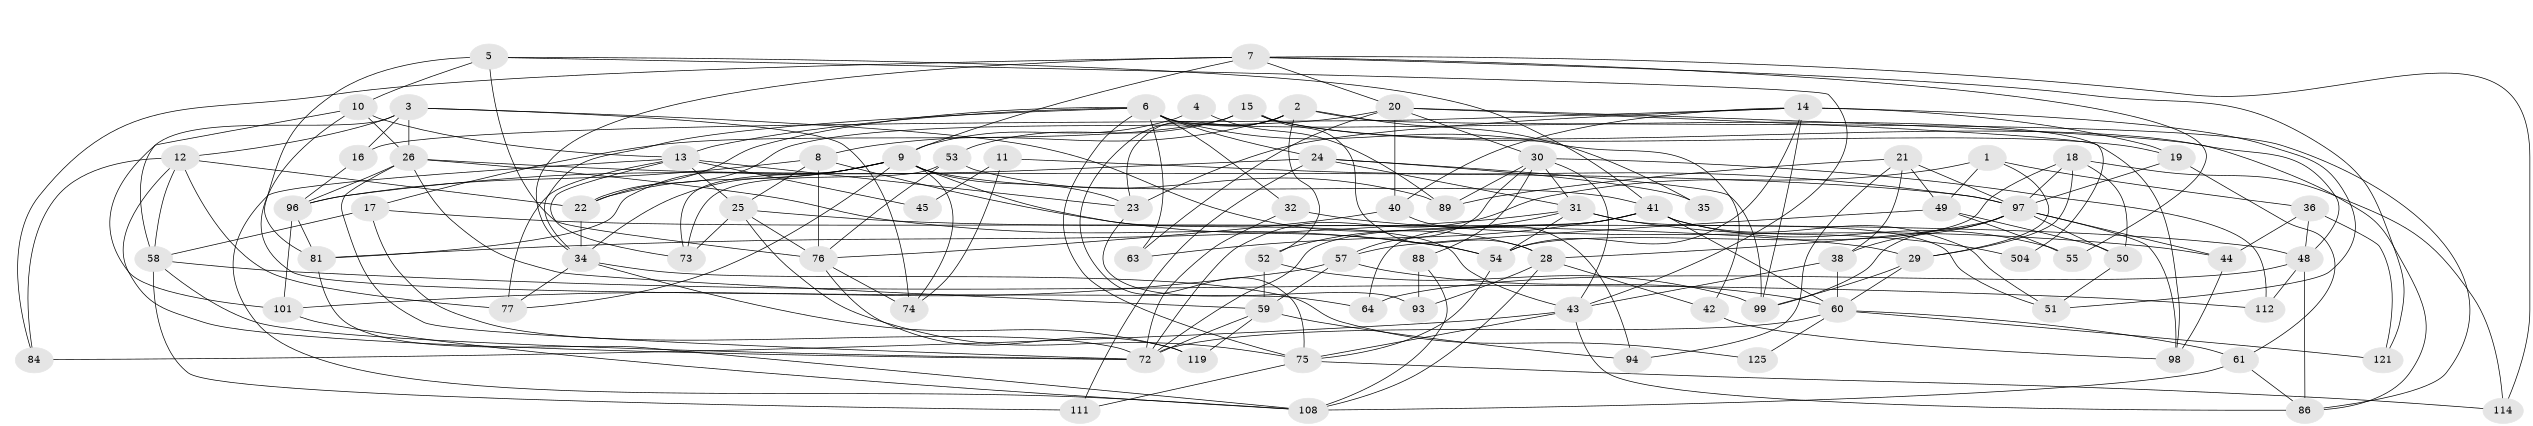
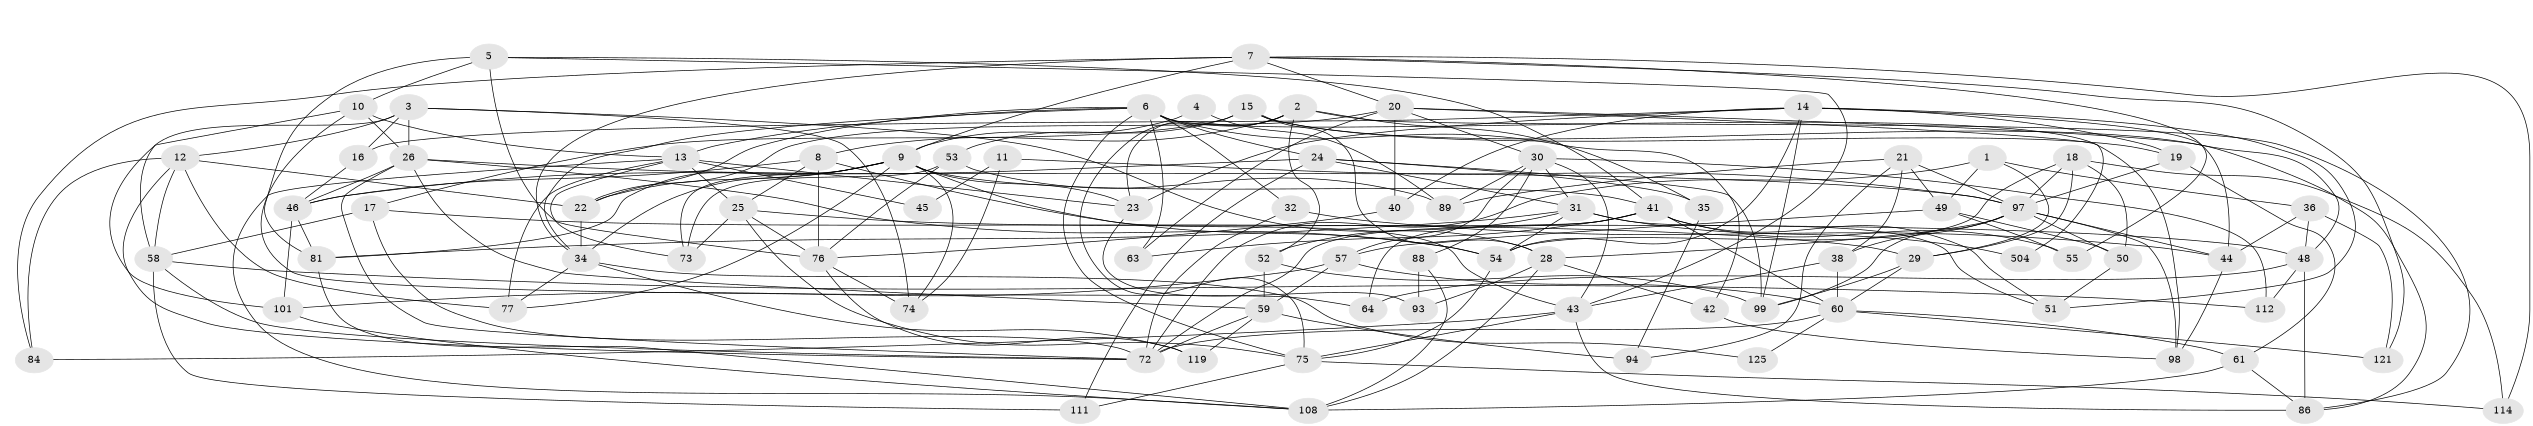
edge "14" -- "44": added
node "96": label "96" -> "46"
edge "40" -- "94": now "35" -- "94"
